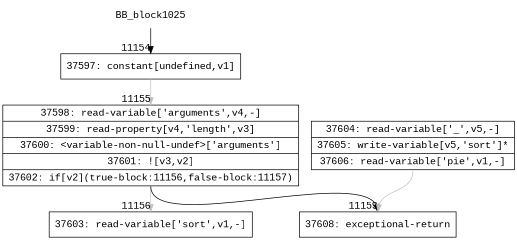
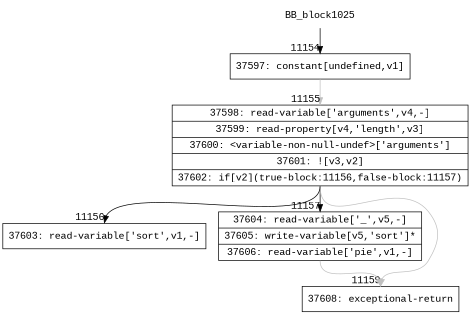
edge "37598: read-variable['arguments',v4,-]" -> "37603: read-variable['sort',v1,-]": color gray -> black
edge "37598: read-variable['arguments',v4,-]" -> "37604: read-variable['_',v5,-]": added
edge "37598: read-variable['arguments',v4,-]" -> "37608: exceptional-return": color black -> gray
